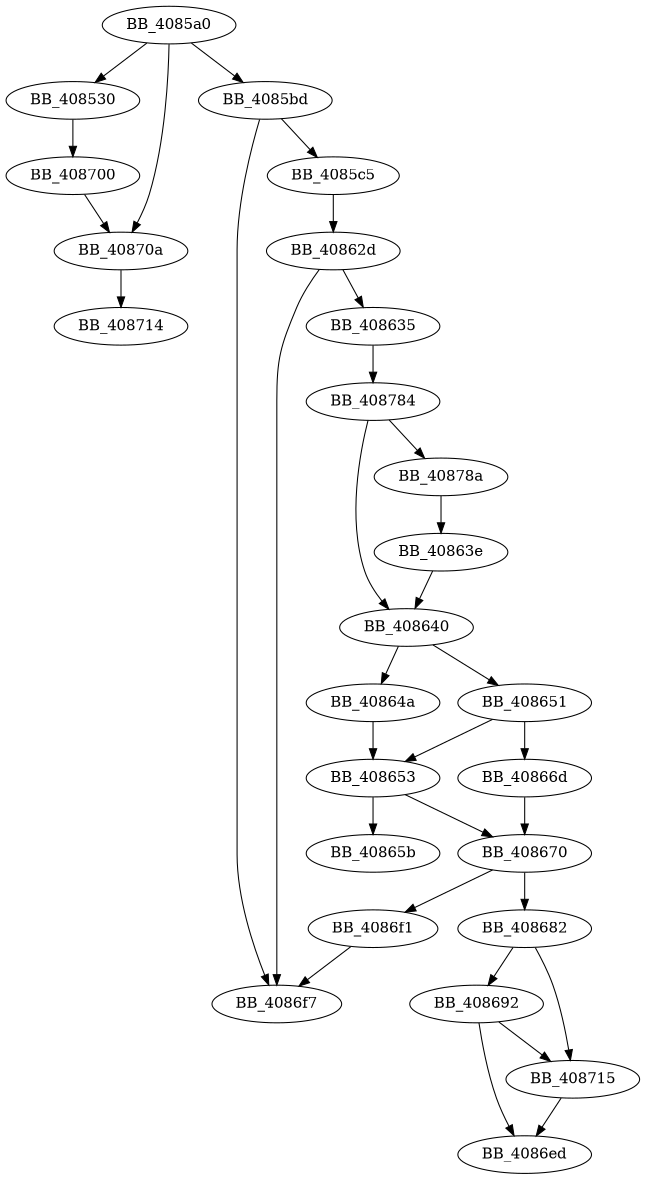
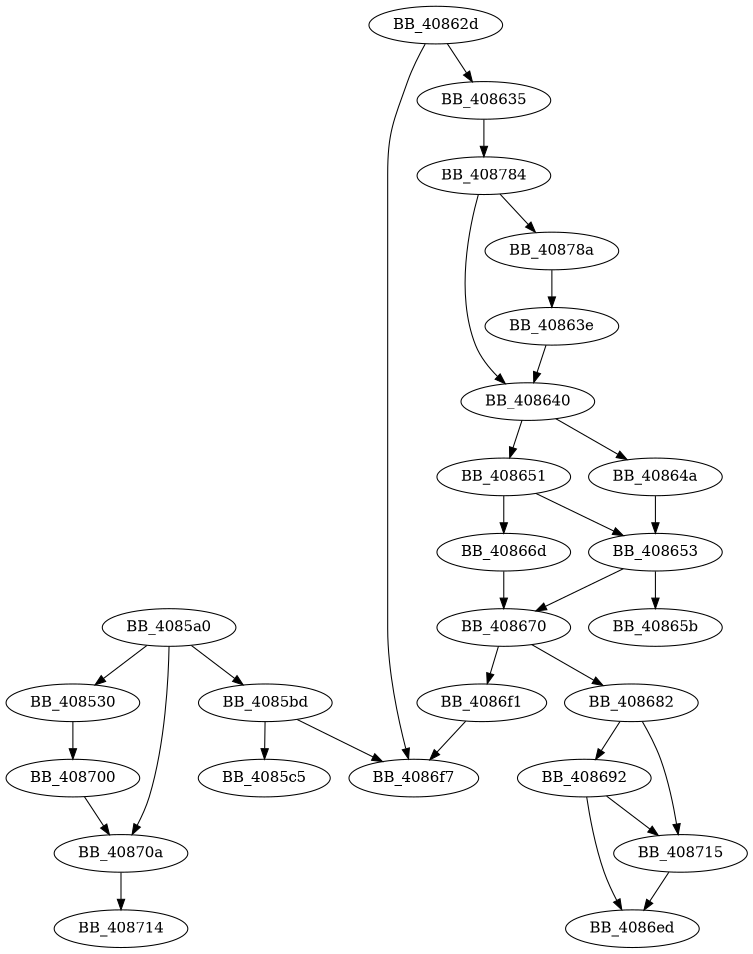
edge "BB_4085c5" -> "BB_40862d": removed
